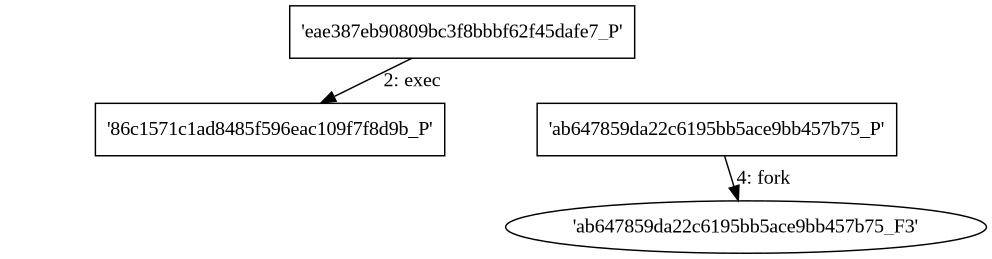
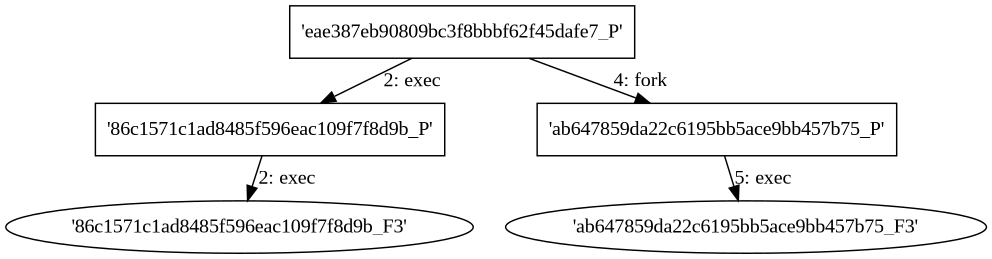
edge "'eae387eb90809bc3f8bbbf62f45dafe7_P'" -> "'ab647859da22c6195bb5ace9bb457b75_P'": added, label "4: fork"
edge "'ab647859da22c6195bb5ace9bb457b75_P'" -> "'ab647859da22c6195bb5ace9bb457b75_F3'": label "4: fork" -> "5: exec"
node "'86c1571c1ad8485f596eac109f7f8d9b_F3'": added
